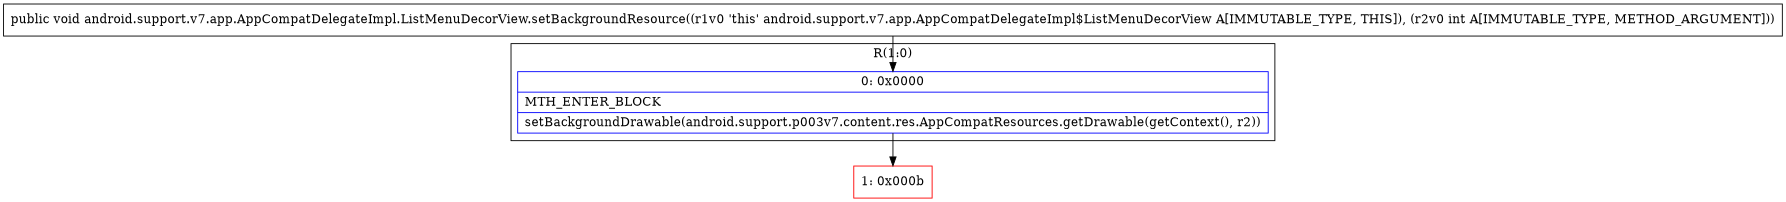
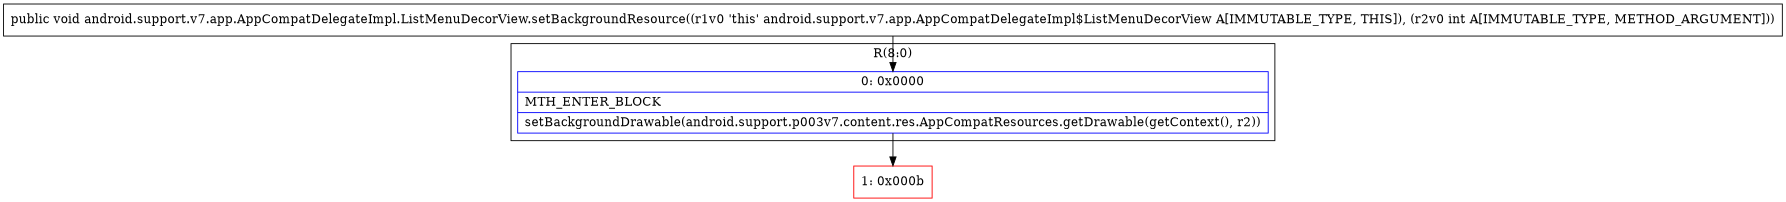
cluster "R(1:0)": label "R(1:0)" -> "R(8:0)"
